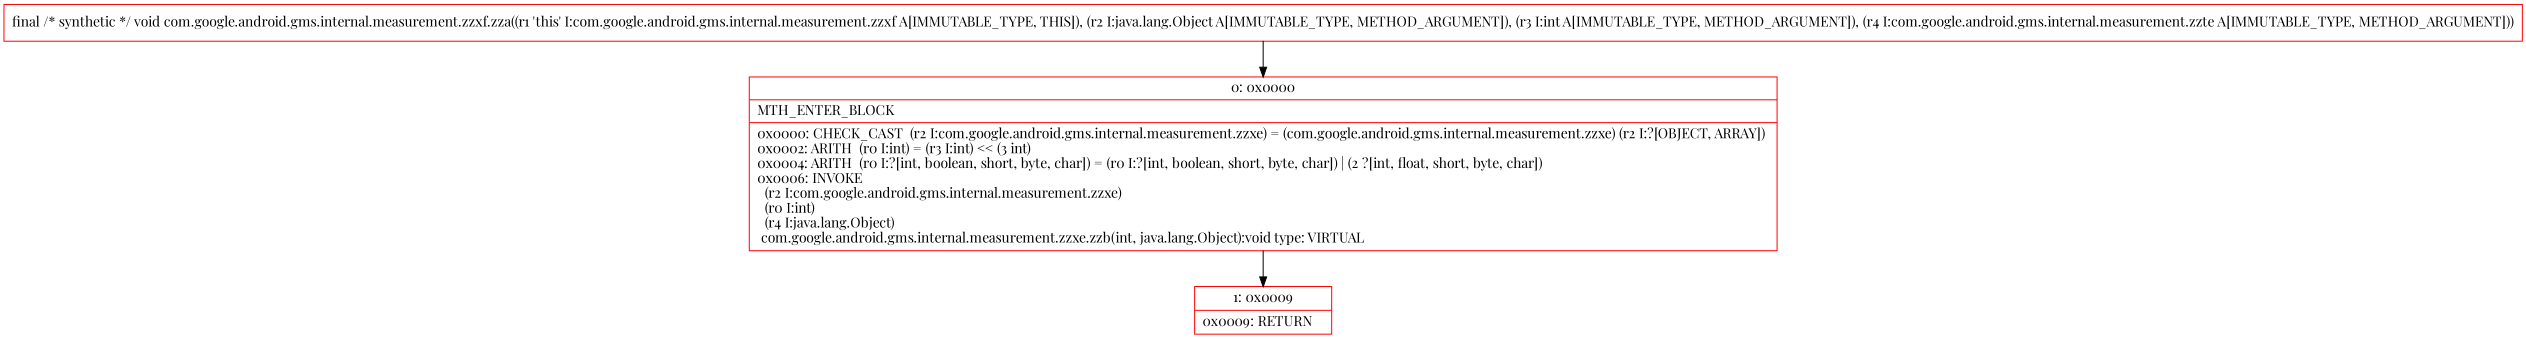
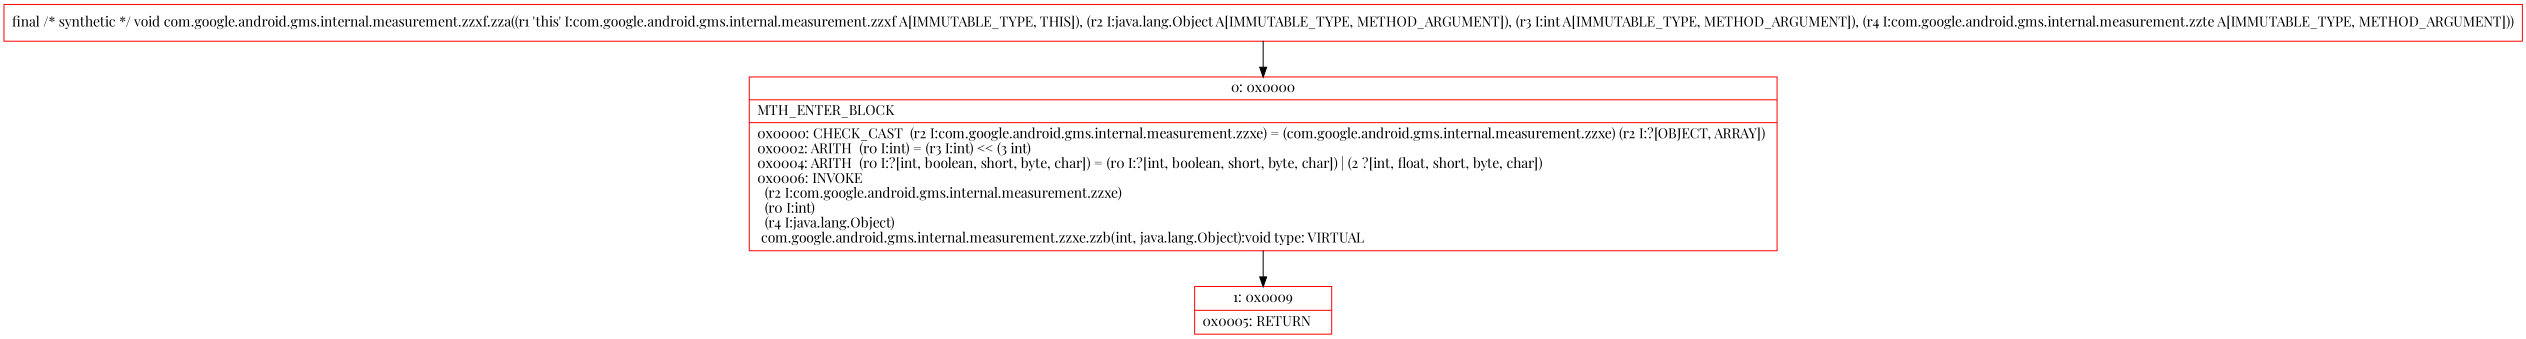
node "1: 0x0009": text "0x0009: RETURN" -> "0x0005: RETURN"
